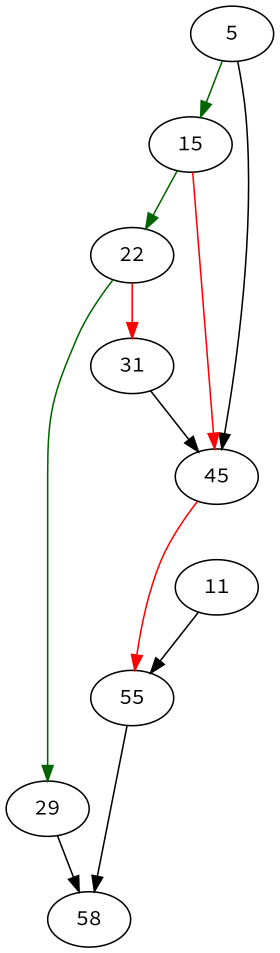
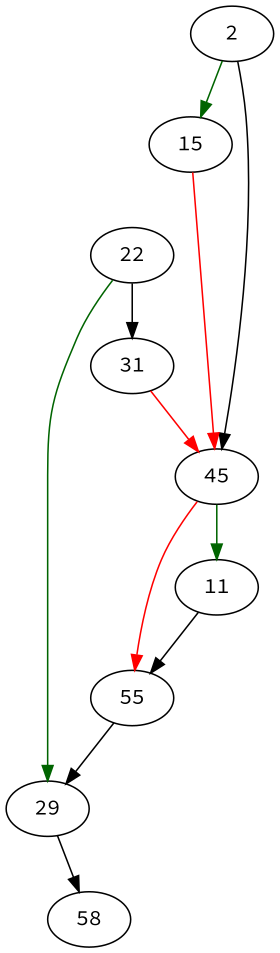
node "5": label "5" -> "2"
edge "15" -> "22": removed
edge "22" -> "31": color red -> black
edge "31" -> "45": color black -> red
edge "45" -> "11": added
edge "55" -> "58": now "55" -> "29"
